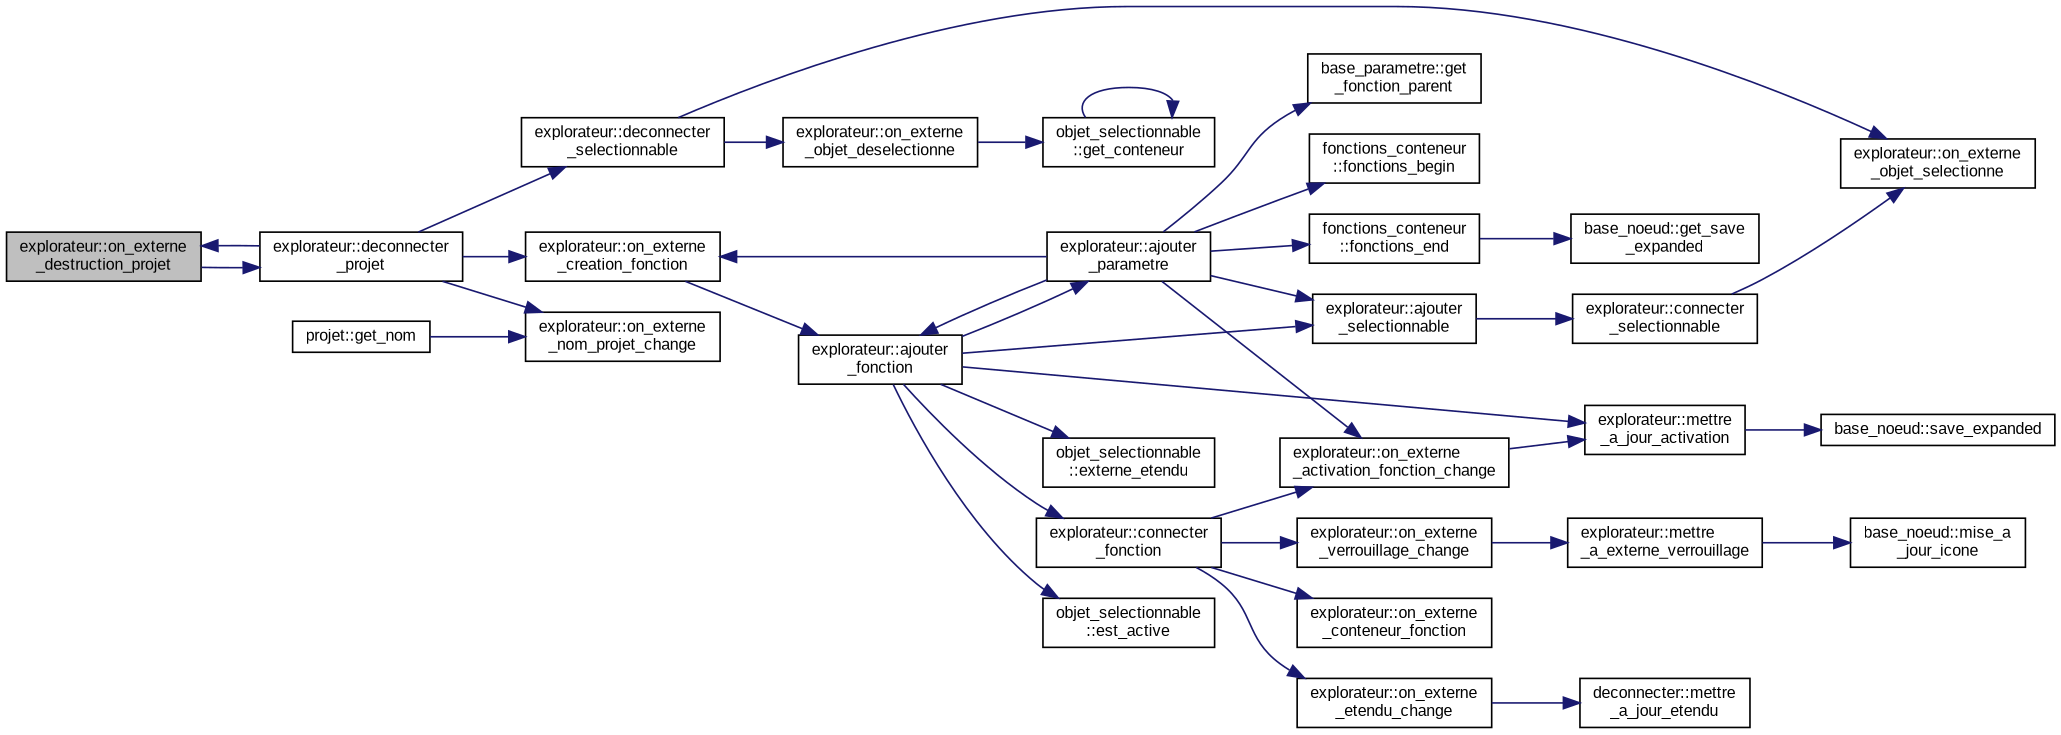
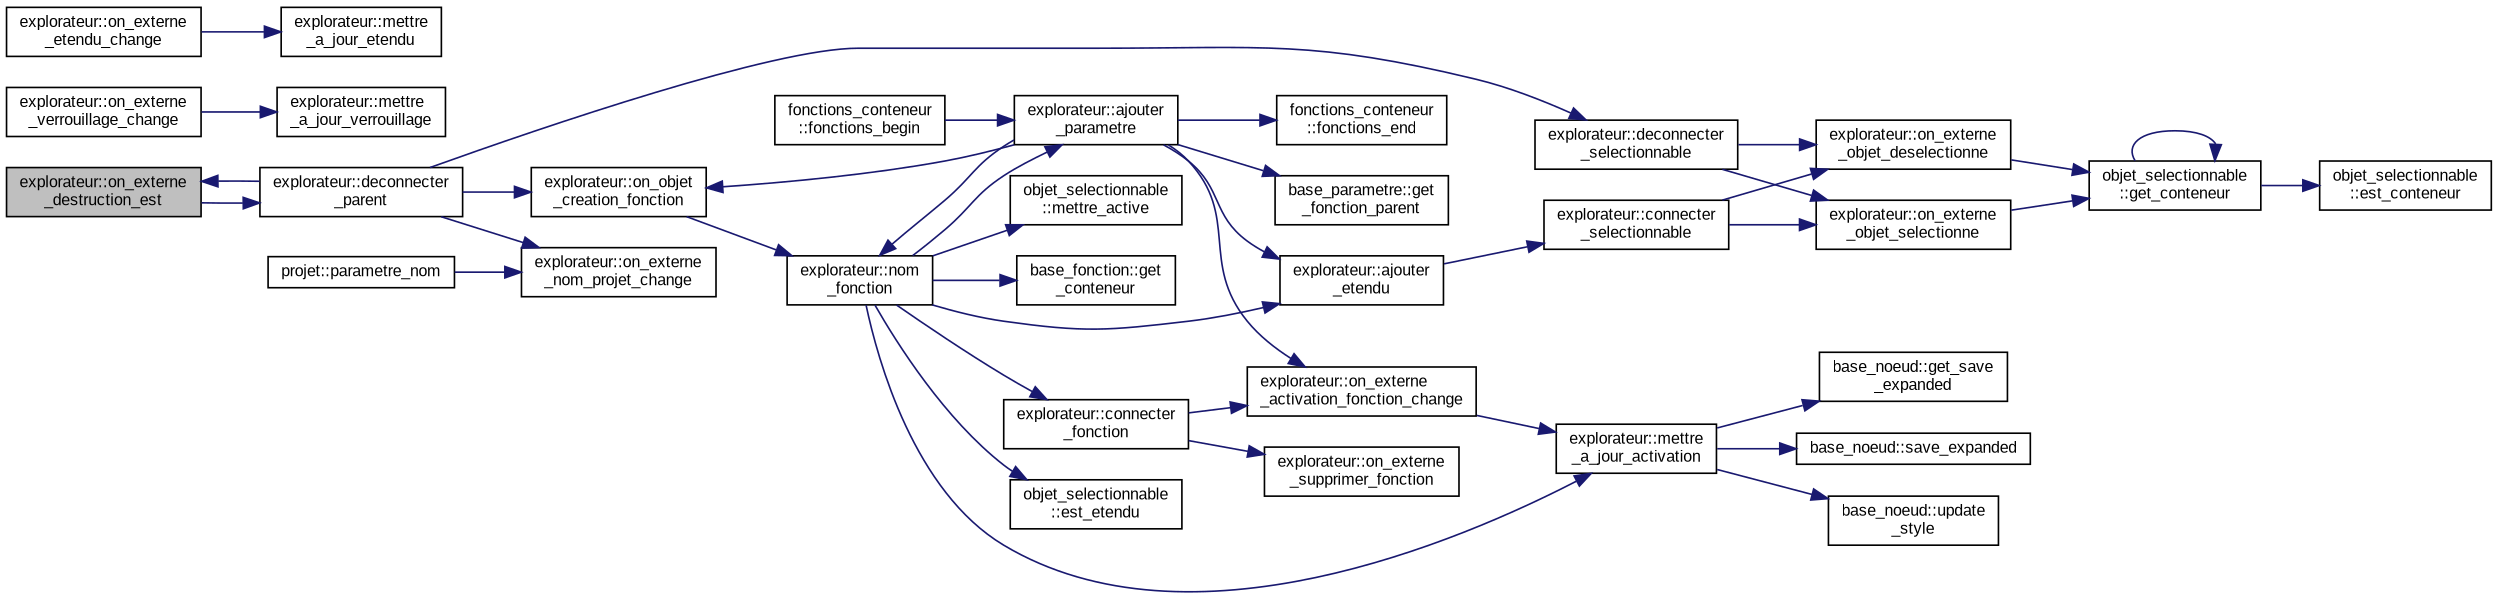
node "objet_selectionnable ::est_conteneur": added
edge "explorateur::connecter _selectionnable" -> "explorateur::on_externe _objet_deselectionne": added
edge "explorateur::on_externe _objet_selectionne" -> "objet_selectionnable ::get_conteneur": added
edge "explorateur::ajouter _parametre" -> "fonctions_conteneur ::fonctions_begin": reversed
edge "fonctions_conteneur ::fonctions_end" -> "base_noeud::get_save _expanded": now "explorateur::mettre _a_jour_activation" -> "base_noeud::get_save _expanded"
node "explorateur::on_externe _destruction_projet": label "explorateur::on_externe _destruction_projet" -> "explorateur::on_externe _destruction_est"
node "explorateur::deconnecter _projet": label "explorateur::deconnecter _projet" -> "explorateur::deconnecter _parent"
node "explorateur::on_externe _creation_fonction": label "explorateur::on_externe _creation_fonction" -> "explorateur::on_objet _creation_fonction"
node "base_fonction::get _conteneur": added
node "explorateur::ajouter _selectionnable": label "explorateur::ajouter _selectionnable" -> "explorateur::ajouter _etendu"
node "projet::get_nom": label "projet::get_nom" -> "projet::parametre_nom"
node "explorateur::ajouter _fonction": label "explorateur::ajouter _fonction" -> "explorateur::nom _fonction"
node "objet_selectionnable ::externe_etendu": label "objet_selectionnable ::externe_etendu" -> "objet_selectionnable ::est_etendu"
node "base_noeud::update _style": added
edge "explorateur::connecter _fonction" -> "explorateur::on_externe _verrouillage_change": removed
node "explorateur::mettre _a_externe_verrouillage": label "explorateur::mettre _a_externe_verrouillage" -> "explorateur::mettre _a_jour_verrouillage"
node "base_noeud::mise_a _jour_icone": removed
edge "explorateur::connecter _fonction" -> "explorateur::on_externe _etendu_change": removed
node "objet_selectionnable ::est_active": label "objet_selectionnable ::est_active" -> "objet_selectionnable ::mettre_active"
node "explorateur::on_externe _conteneur_fonction": label "explorateur::on_externe _conteneur_fonction" -> "explorateur::on_externe _supprimer_fonction"
node "deconnecter::mettre _a_jour_etendu": label "deconnecter::mettre _a_jour_etendu" -> "explorateur::mettre _a_jour_etendu"
